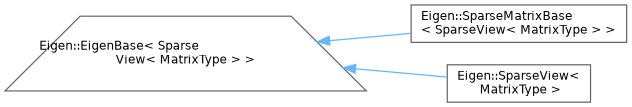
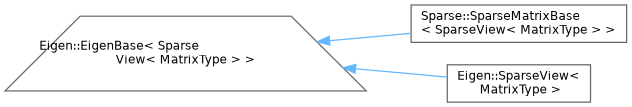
node "Eigen::SparseMatrixBase < SparseView< MatrixType > >": label "Eigen::SparseMatrixBase < SparseView< MatrixType > >" -> "Sparse::SparseMatrixBase < SparseView< MatrixType > >"
